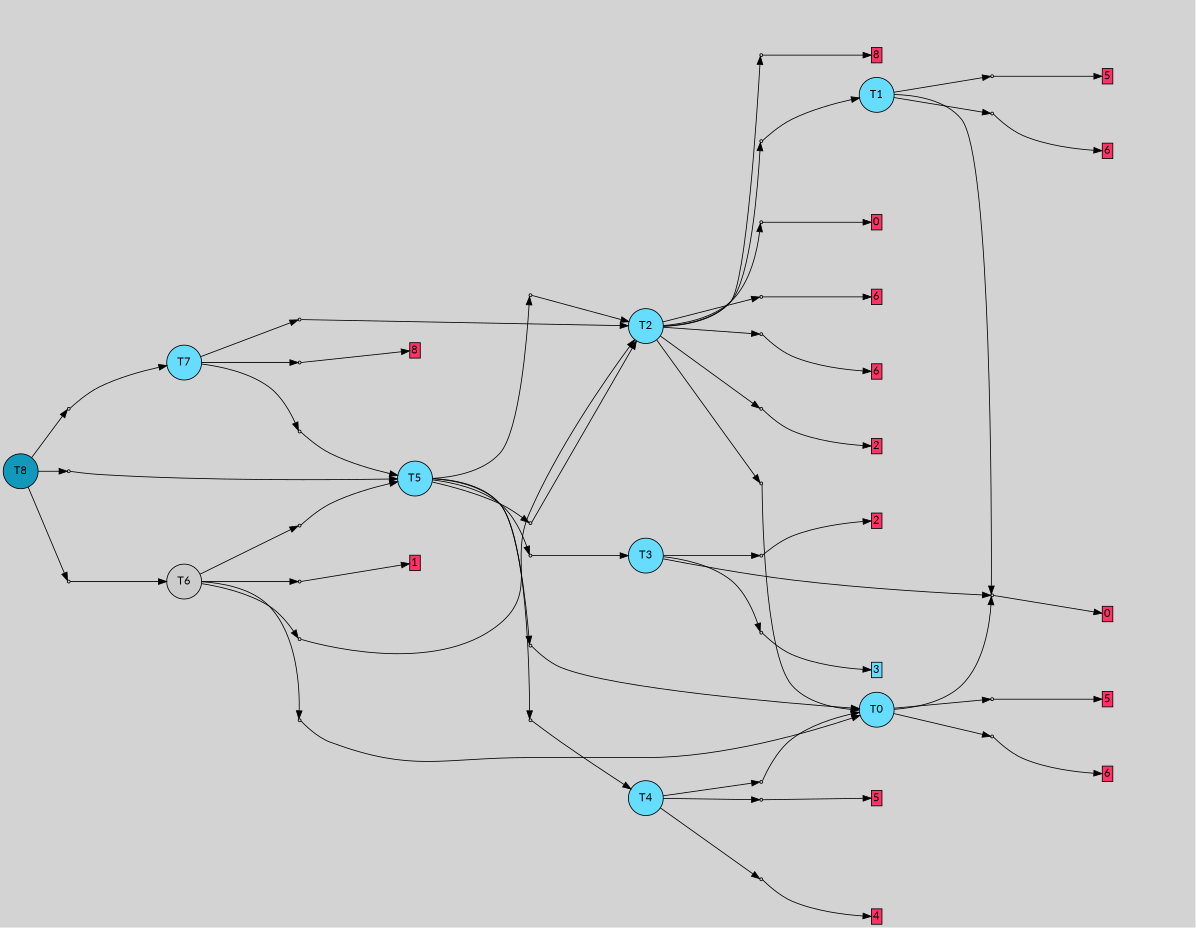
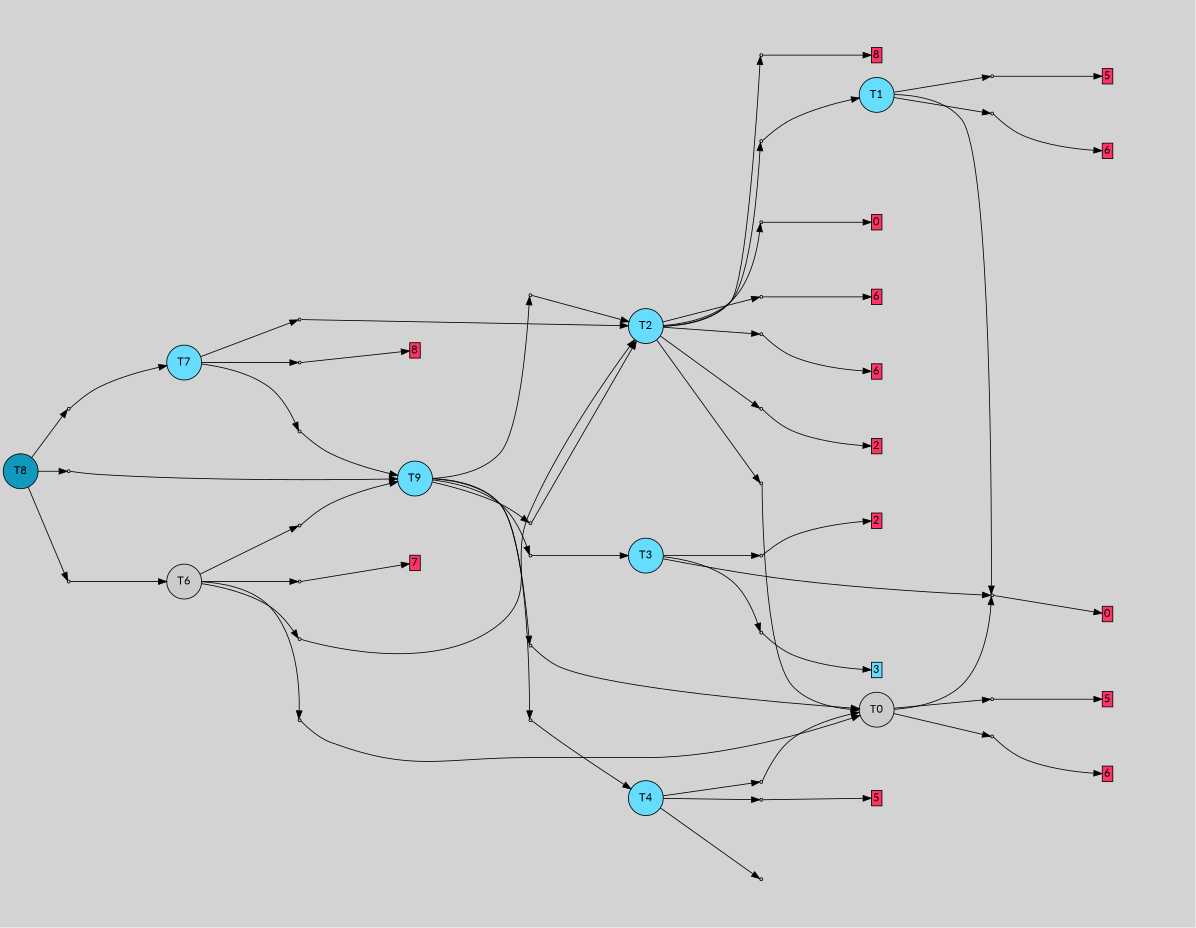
node "T5": label "T5" -> "T9"
node "1": label "1" -> "7"
node "T0": fillcolor #66ddff -> #cccccc
node "4": removed
